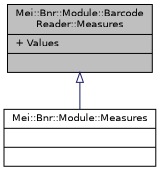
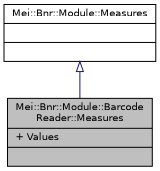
edge "Mei::Bnr::Module::Measures" -> "Mei::Bnr::Module::Barcode": reversed
